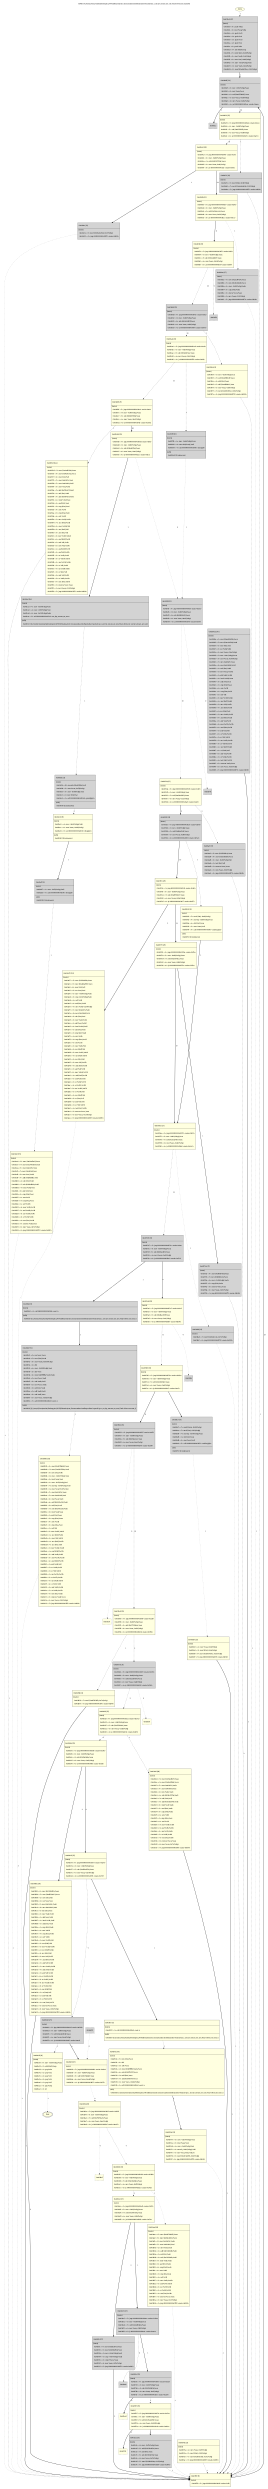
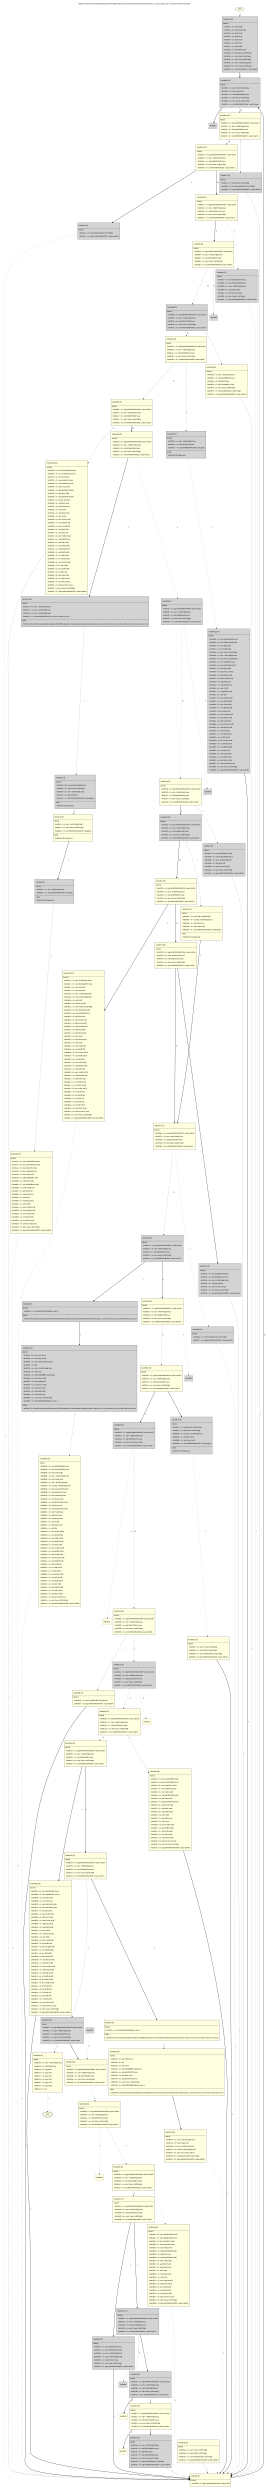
edge "0x4017fd [13]" -> "0x4014f1 [25]": now "0x4017fd [13]" -> "0x40180a [150]"
